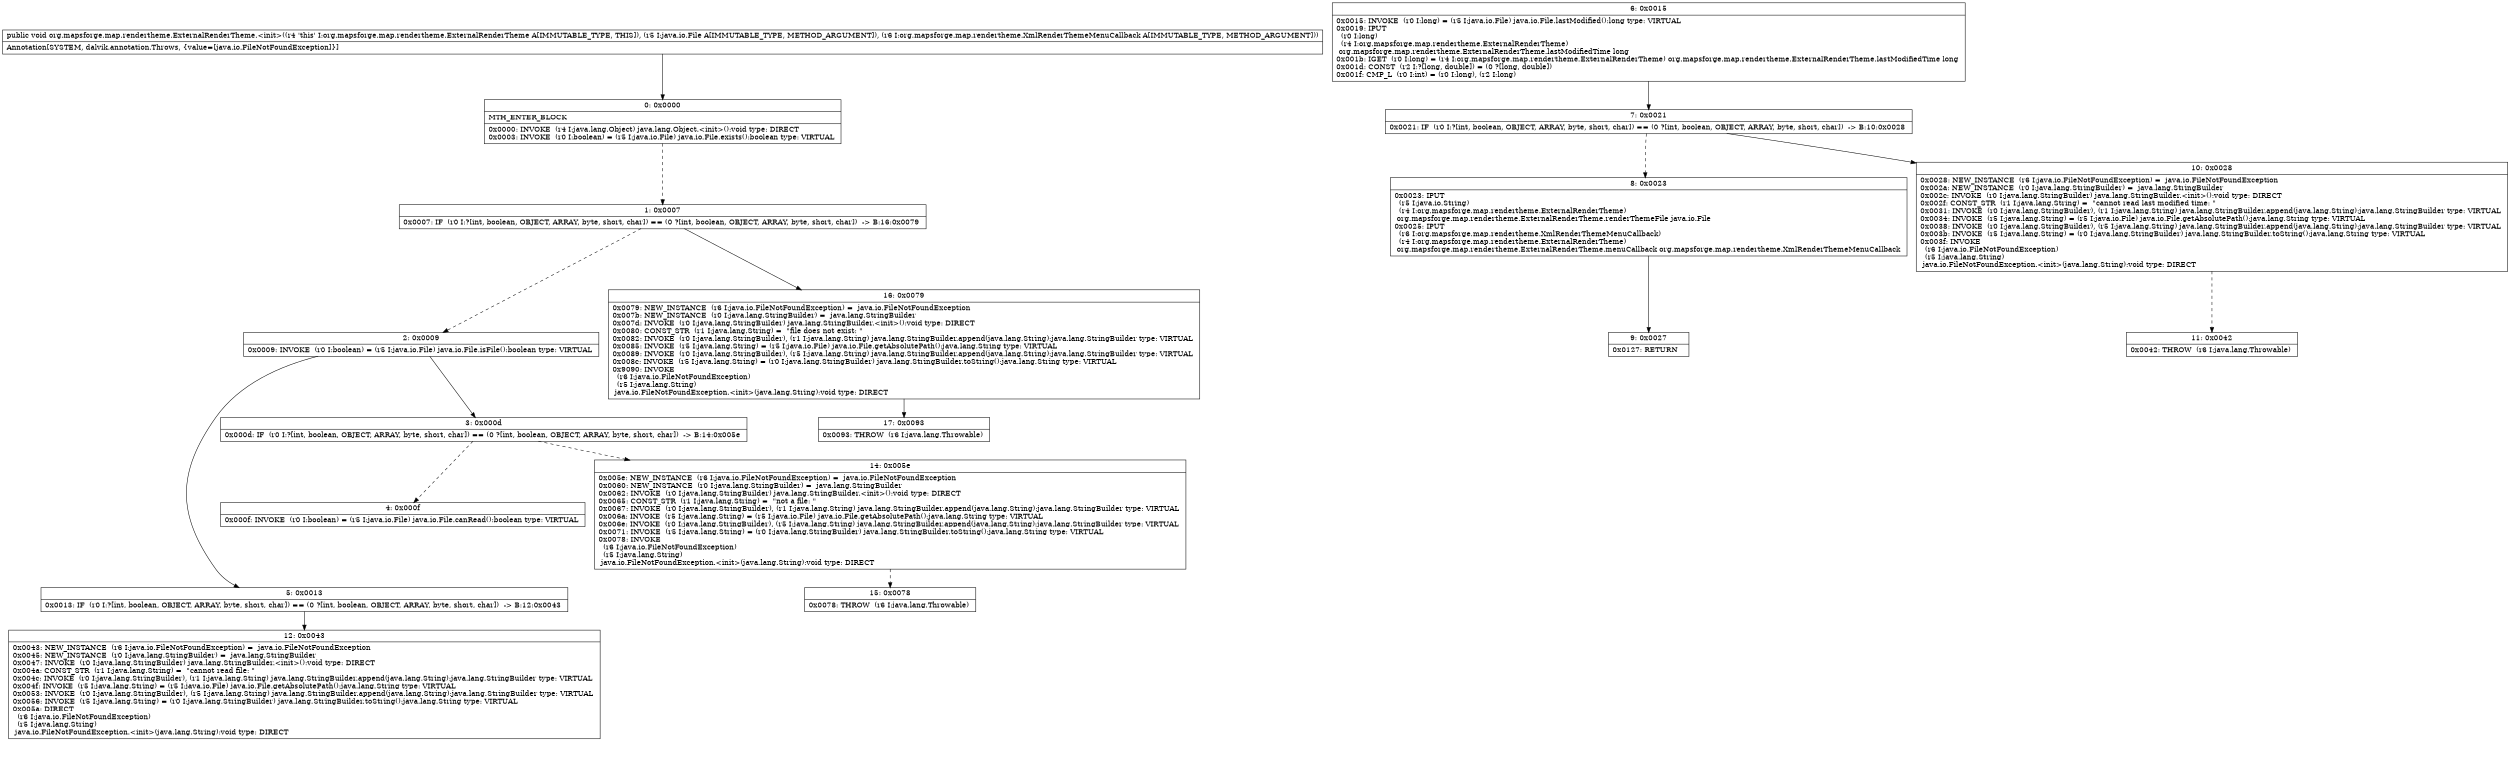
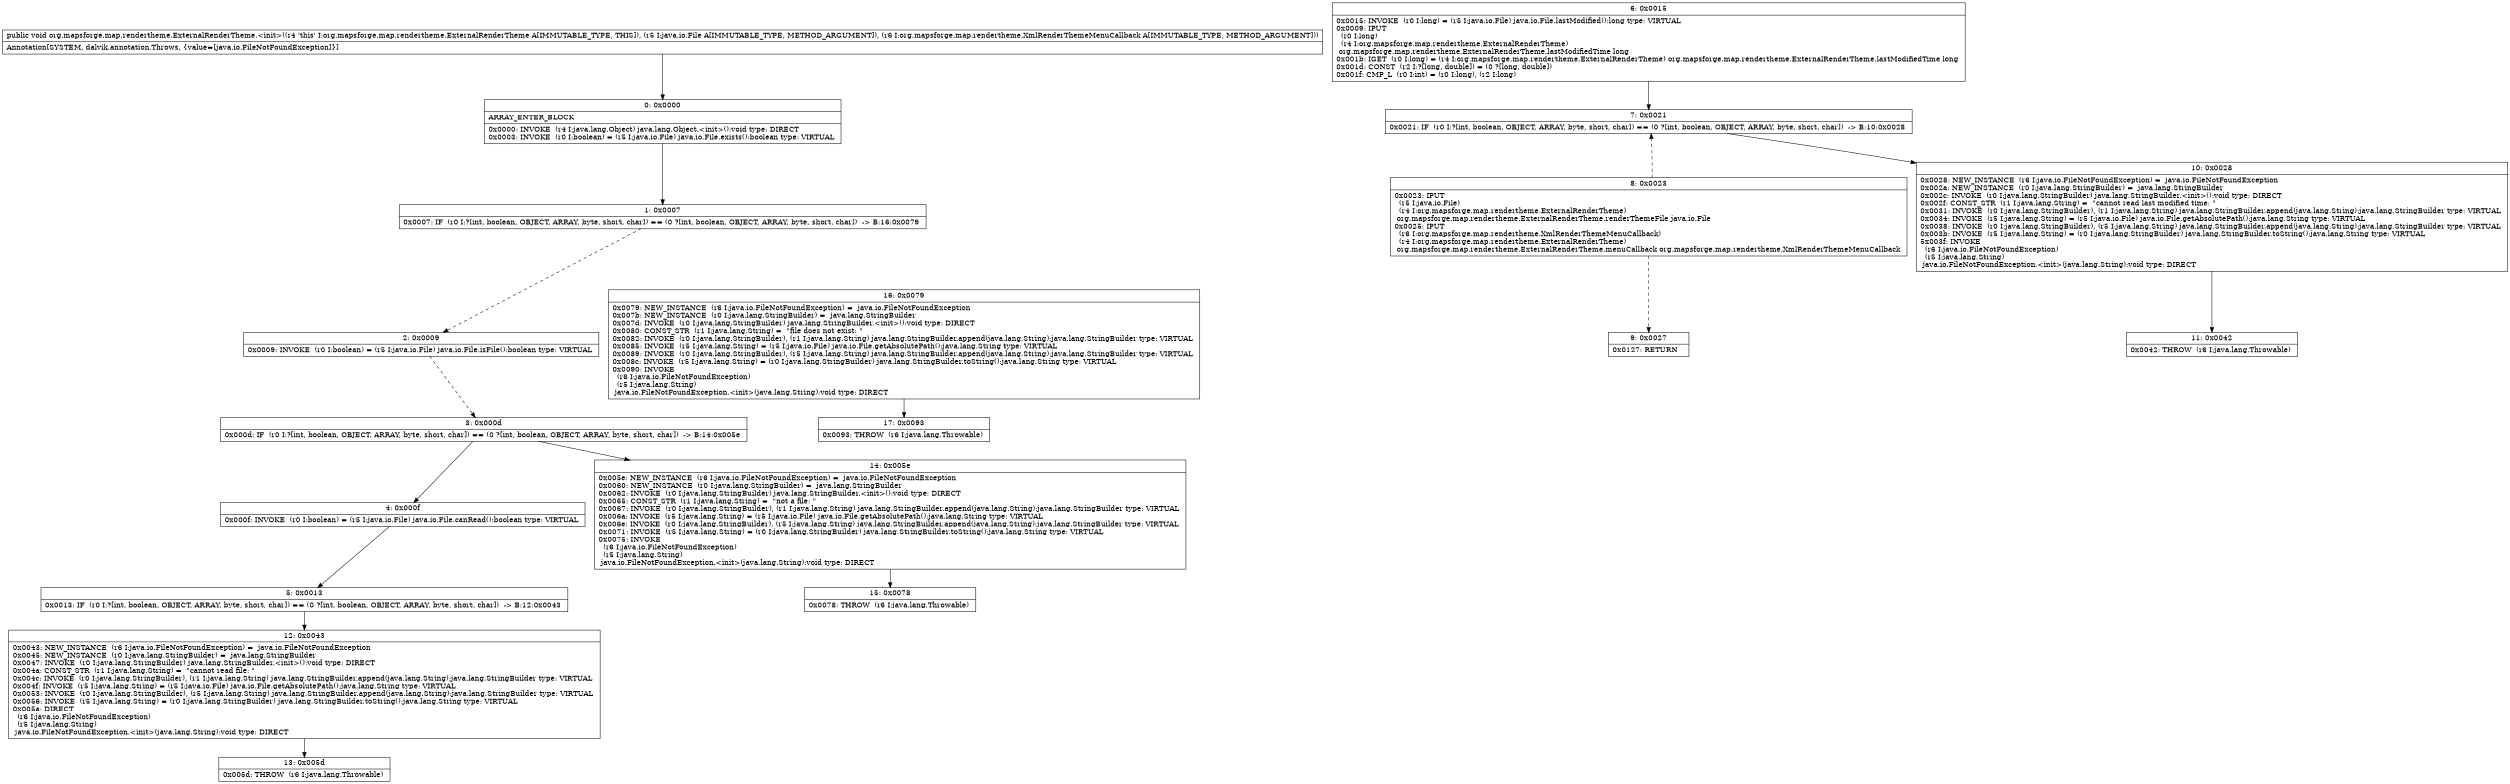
node "6: 0x0015": text "0x0019: IPUT" -> "0x0009: IPUT"
node "0: 0x0000": text "MTH_ENTER_BLOCK" -> "ARRAY_ENTER_BLOCK"
edge "7: 0x0021" -> "8: 0x0023": reversed
edge "0: 0x0000" -> "1: 0x0007": style dashed -> solid
node "8: 0x0023": text "(r5 I:java.io.String)" -> "(r5 I:java.io.File)"
node "10: 0x0028": text "0x003f: INVOKE" -> "5x003f: INVOKE"
edge "1: 0x0007" -> "16: 0x0079": removed
edge "8: 0x0023" -> "9: 0x0027": style solid -> dashed
edge "10: 0x0028" -> "11: 0x0042": style dashed -> solid
node "16: 0x0079": text "0x9090: INVOKE" -> "0x0090: INVOKE"
edge "2: 0x0009" -> "3: 0x000d": style solid -> dashed
edge "2: 0x0009" -> "5: 0x0013": now "4: 0x000f" -> "5: 0x0013"
edge "3: 0x000d" -> "14: 0x005e": style dashed -> solid
edge "3: 0x000d" -> "4: 0x000f": style dashed -> solid
node "14: 0x005e": text "0x0078: INVOKE" -> "0x0075: INVOKE"
edge "14: 0x005e" -> "15: 0x0078": style dashed -> solid
node "13: 0x005d": added
